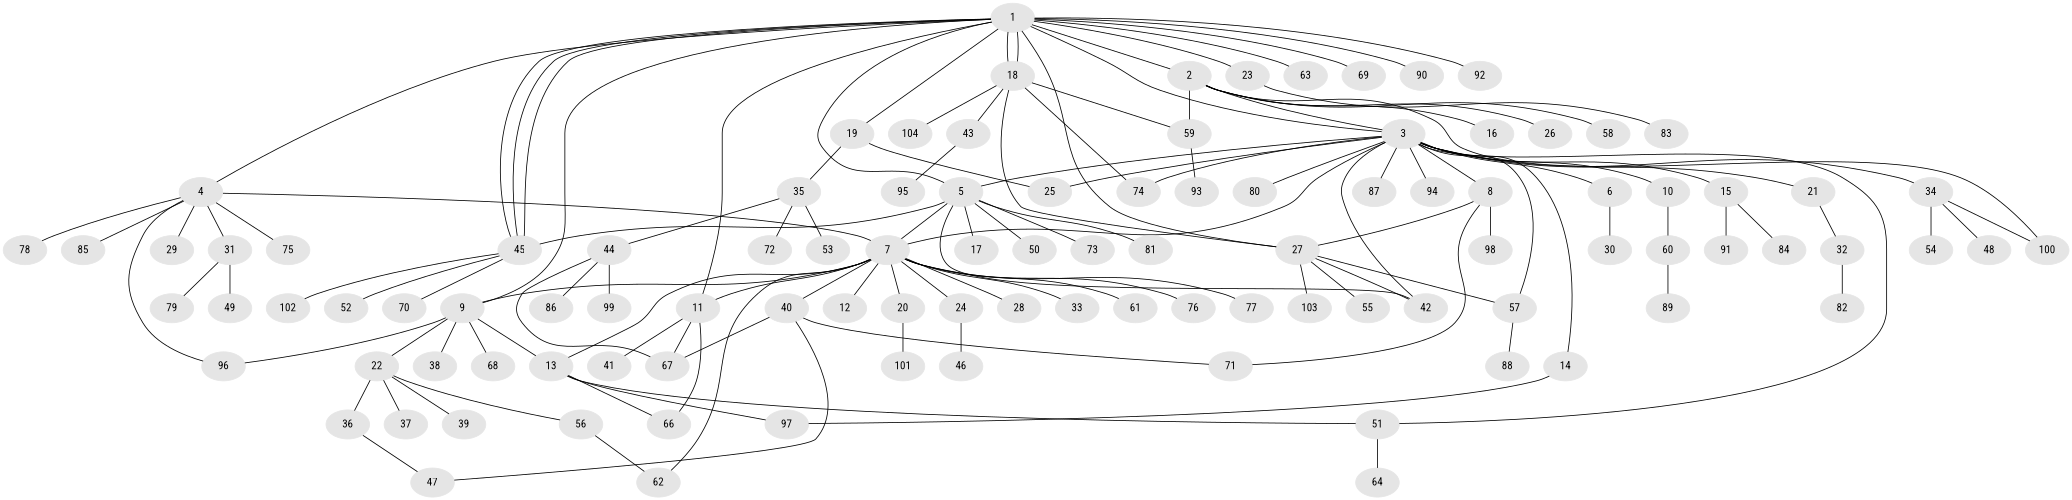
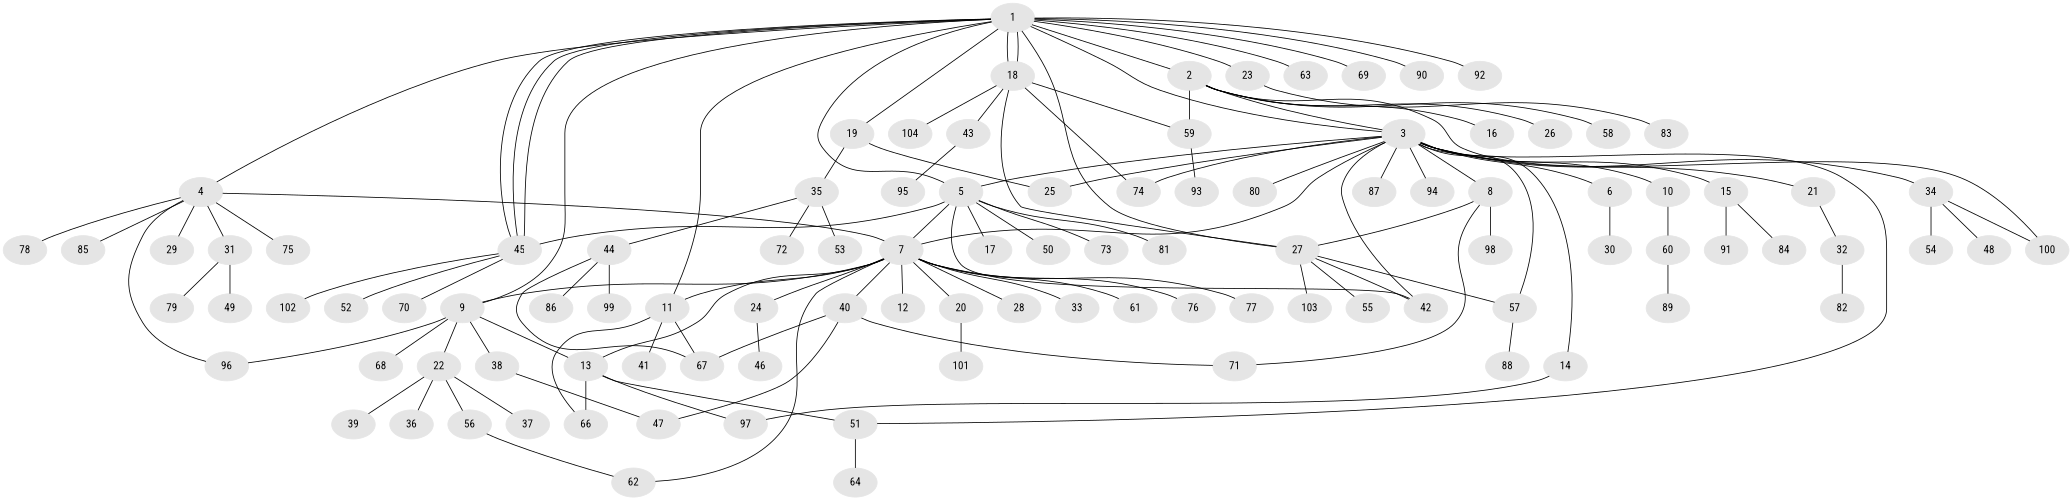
edge "36" -- "47": now "38" -- "47"
